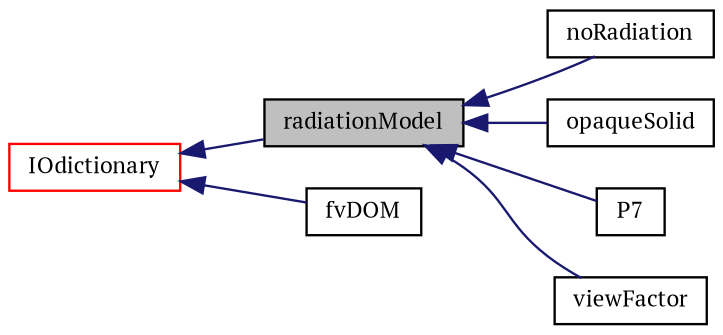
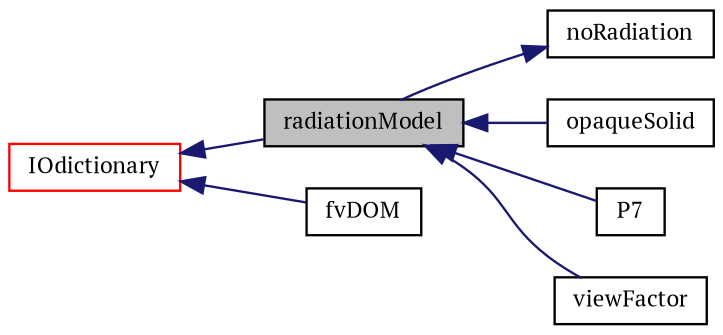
edge "noRadiation" -> "radiationModel": reversed
